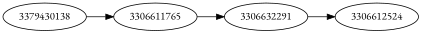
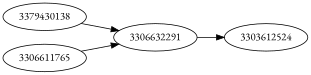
edge "3379430138" -> "3306611765": now "3379430138" -> "3306632291"
node "3306612524": label "3306612524" -> "3303612524"
